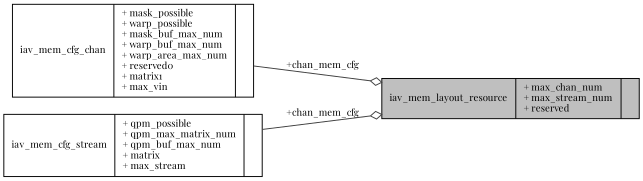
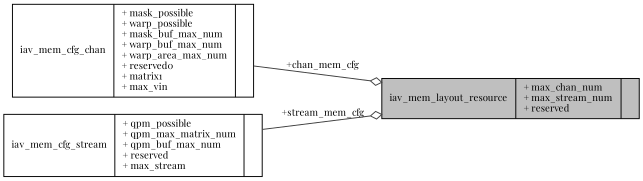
edge "iav_mem_cfg_stream" -> "iav_mem_layout_resource": label " +chan_mem_cfg" -> " +stream_mem_cfg"
node "iav_mem_cfg_stream": text "+ matrix" -> "+ reserved"
